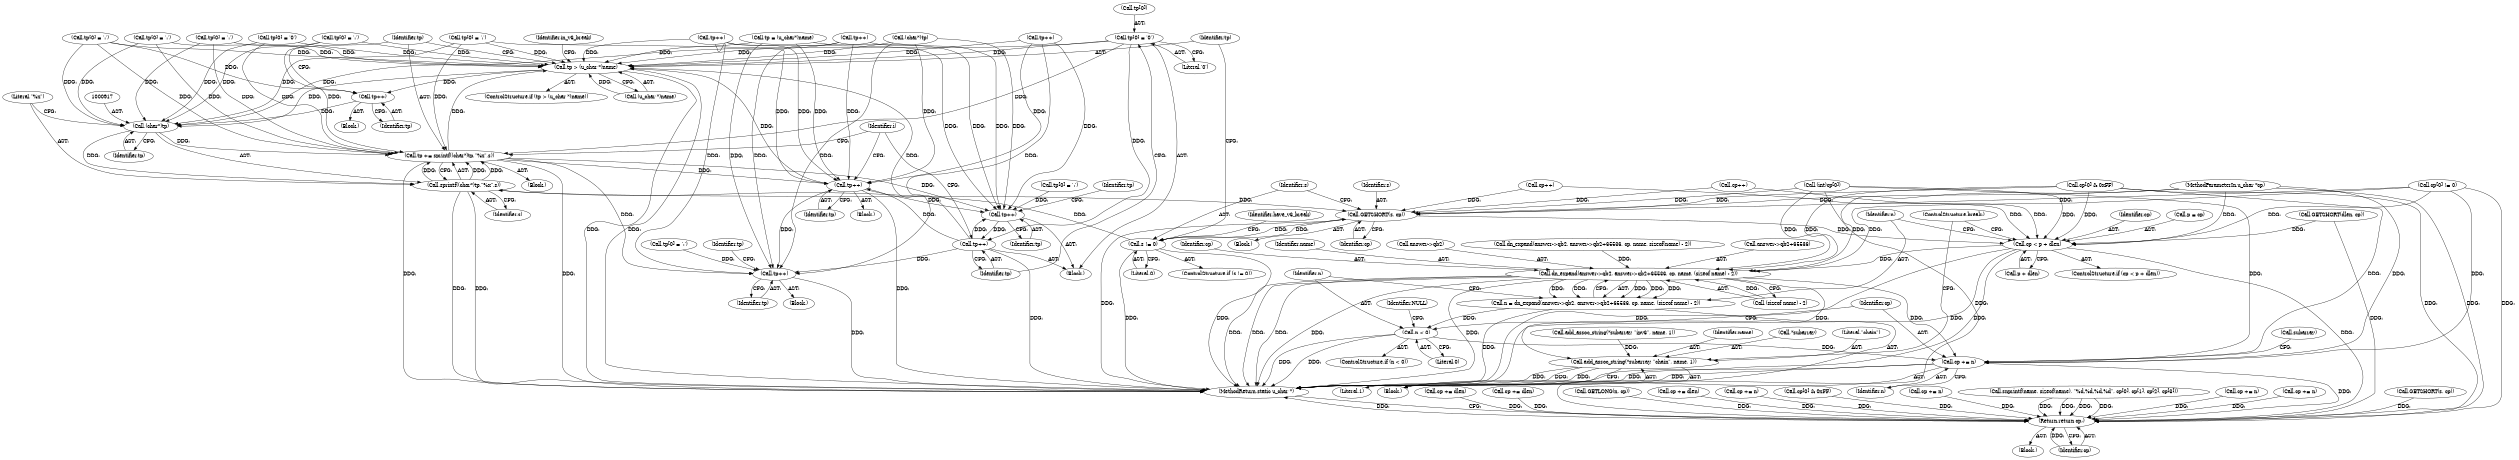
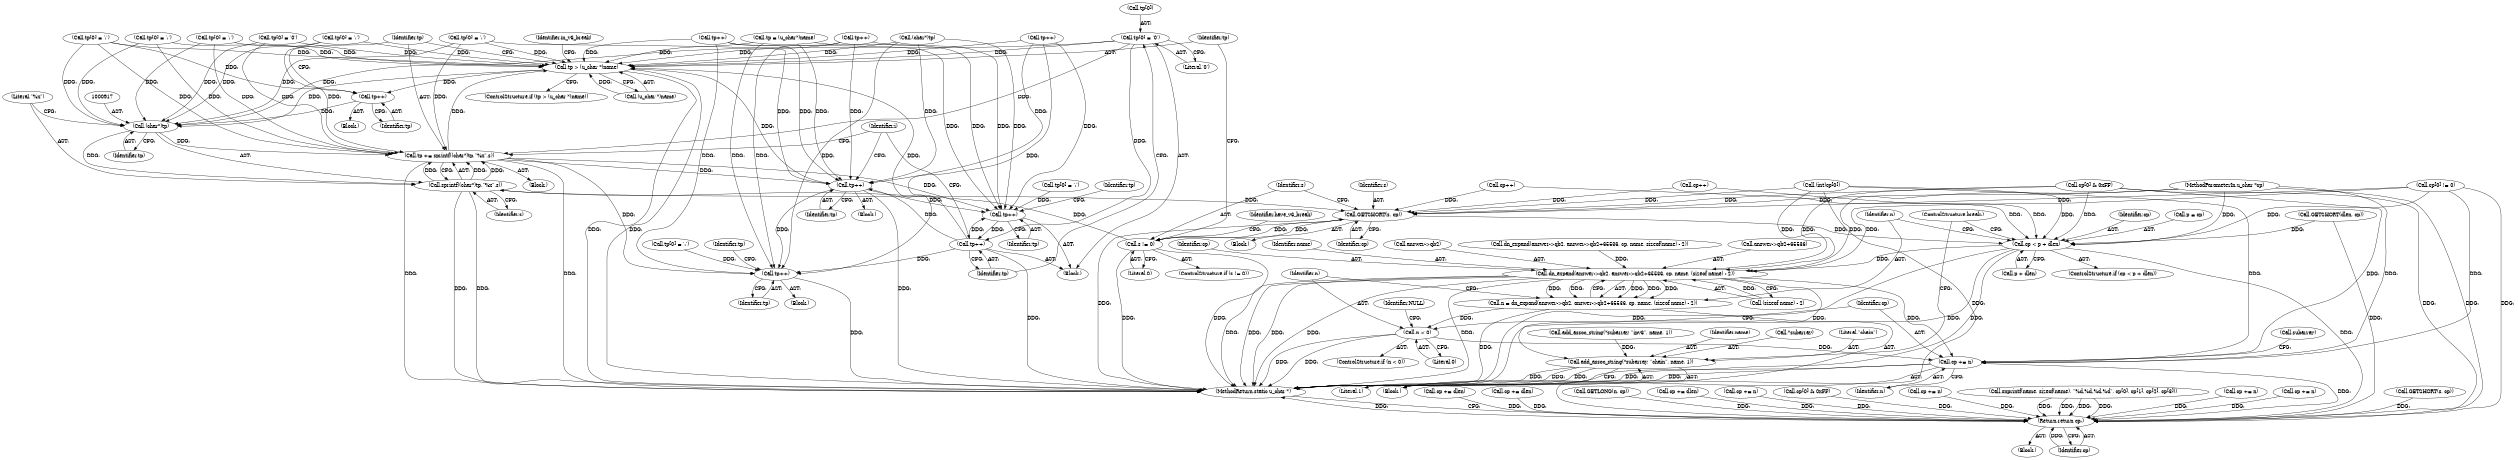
edge "(Call,tp > (u_char *)name)" -> "(ControlStructure,if (tp > (u_char *)name))": label "AST: " -> "CFG: "
